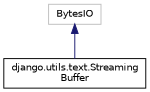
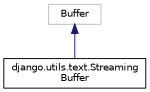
node "BytesIO": label "BytesIO" -> "Buffer"
